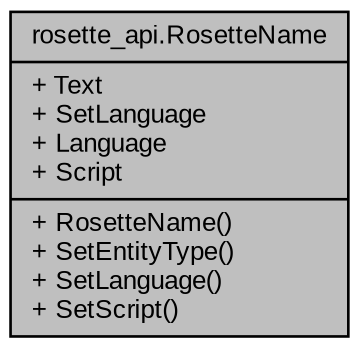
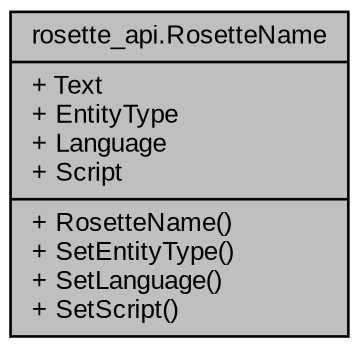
node "rosette_api.RosetteName": text "+ SetLanguage" -> "+ EntityType"
